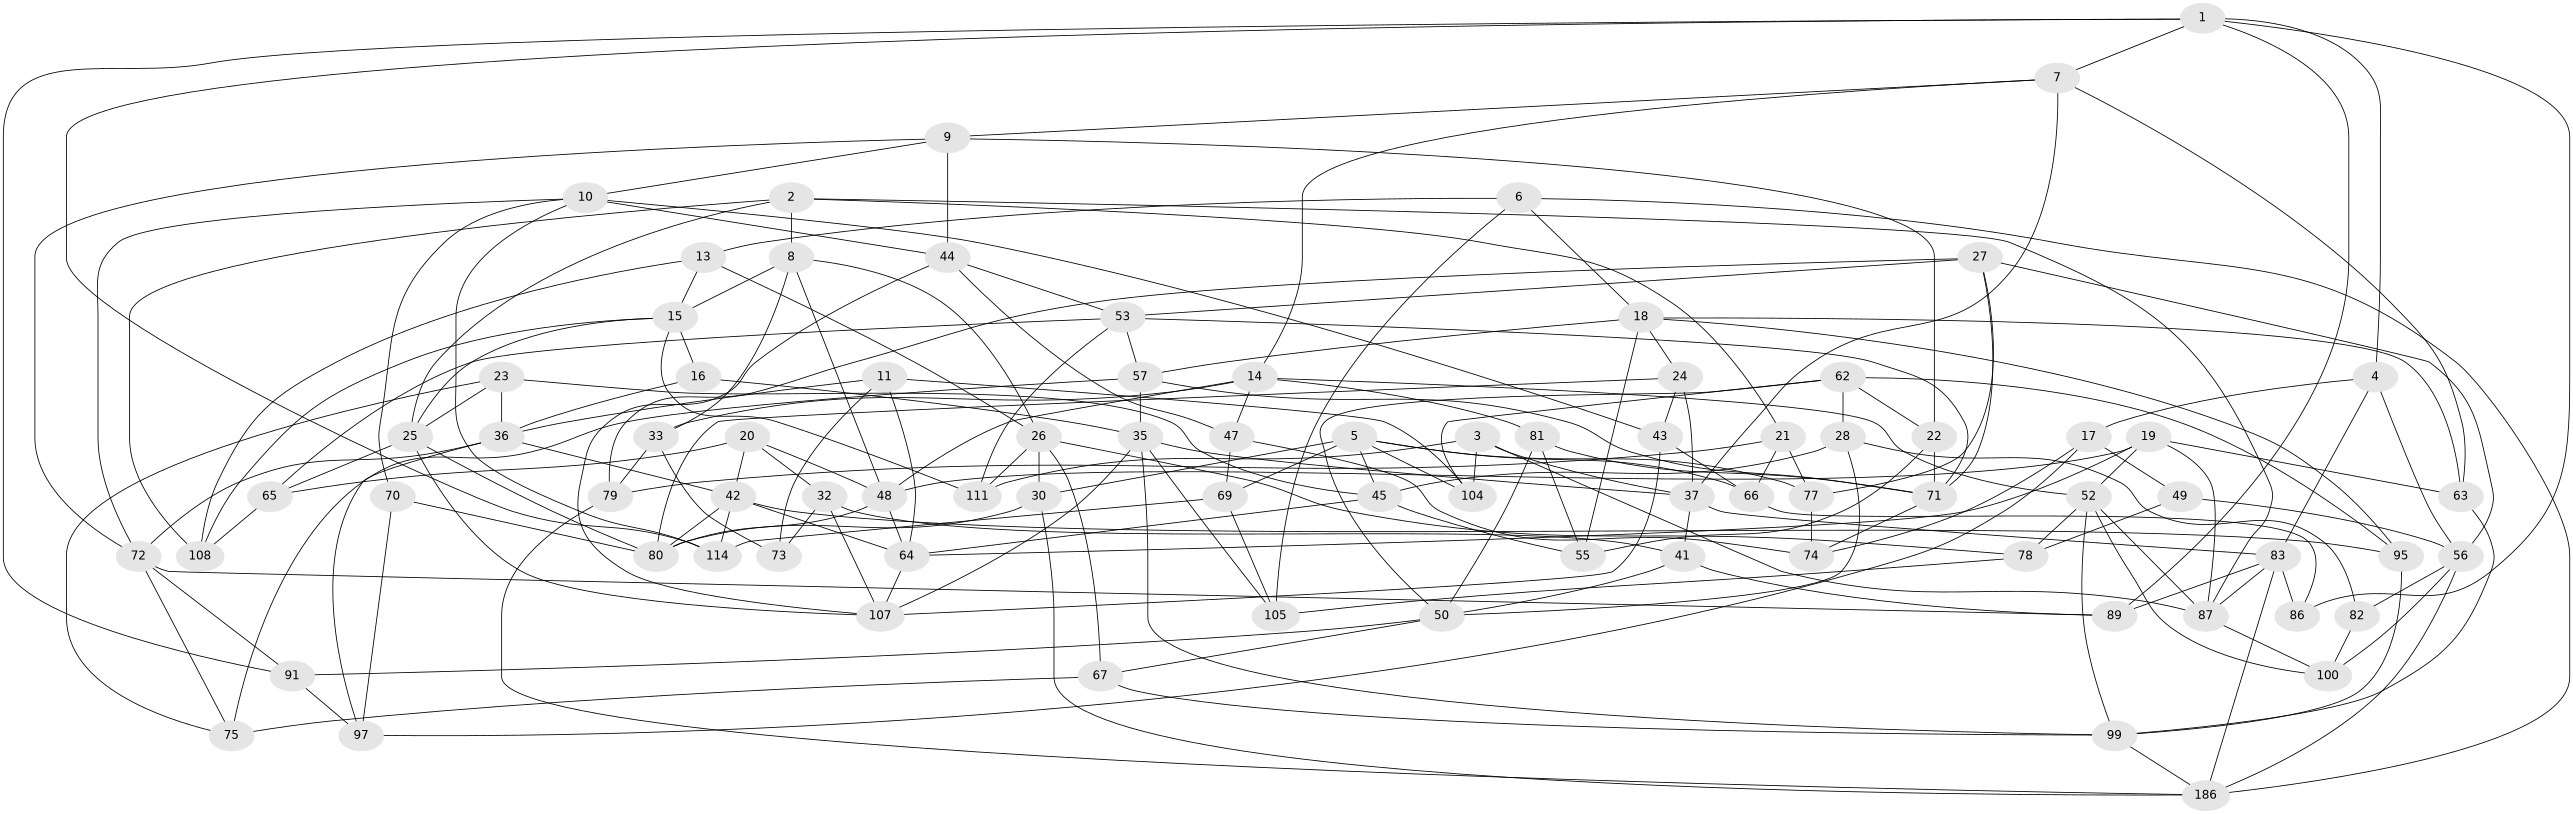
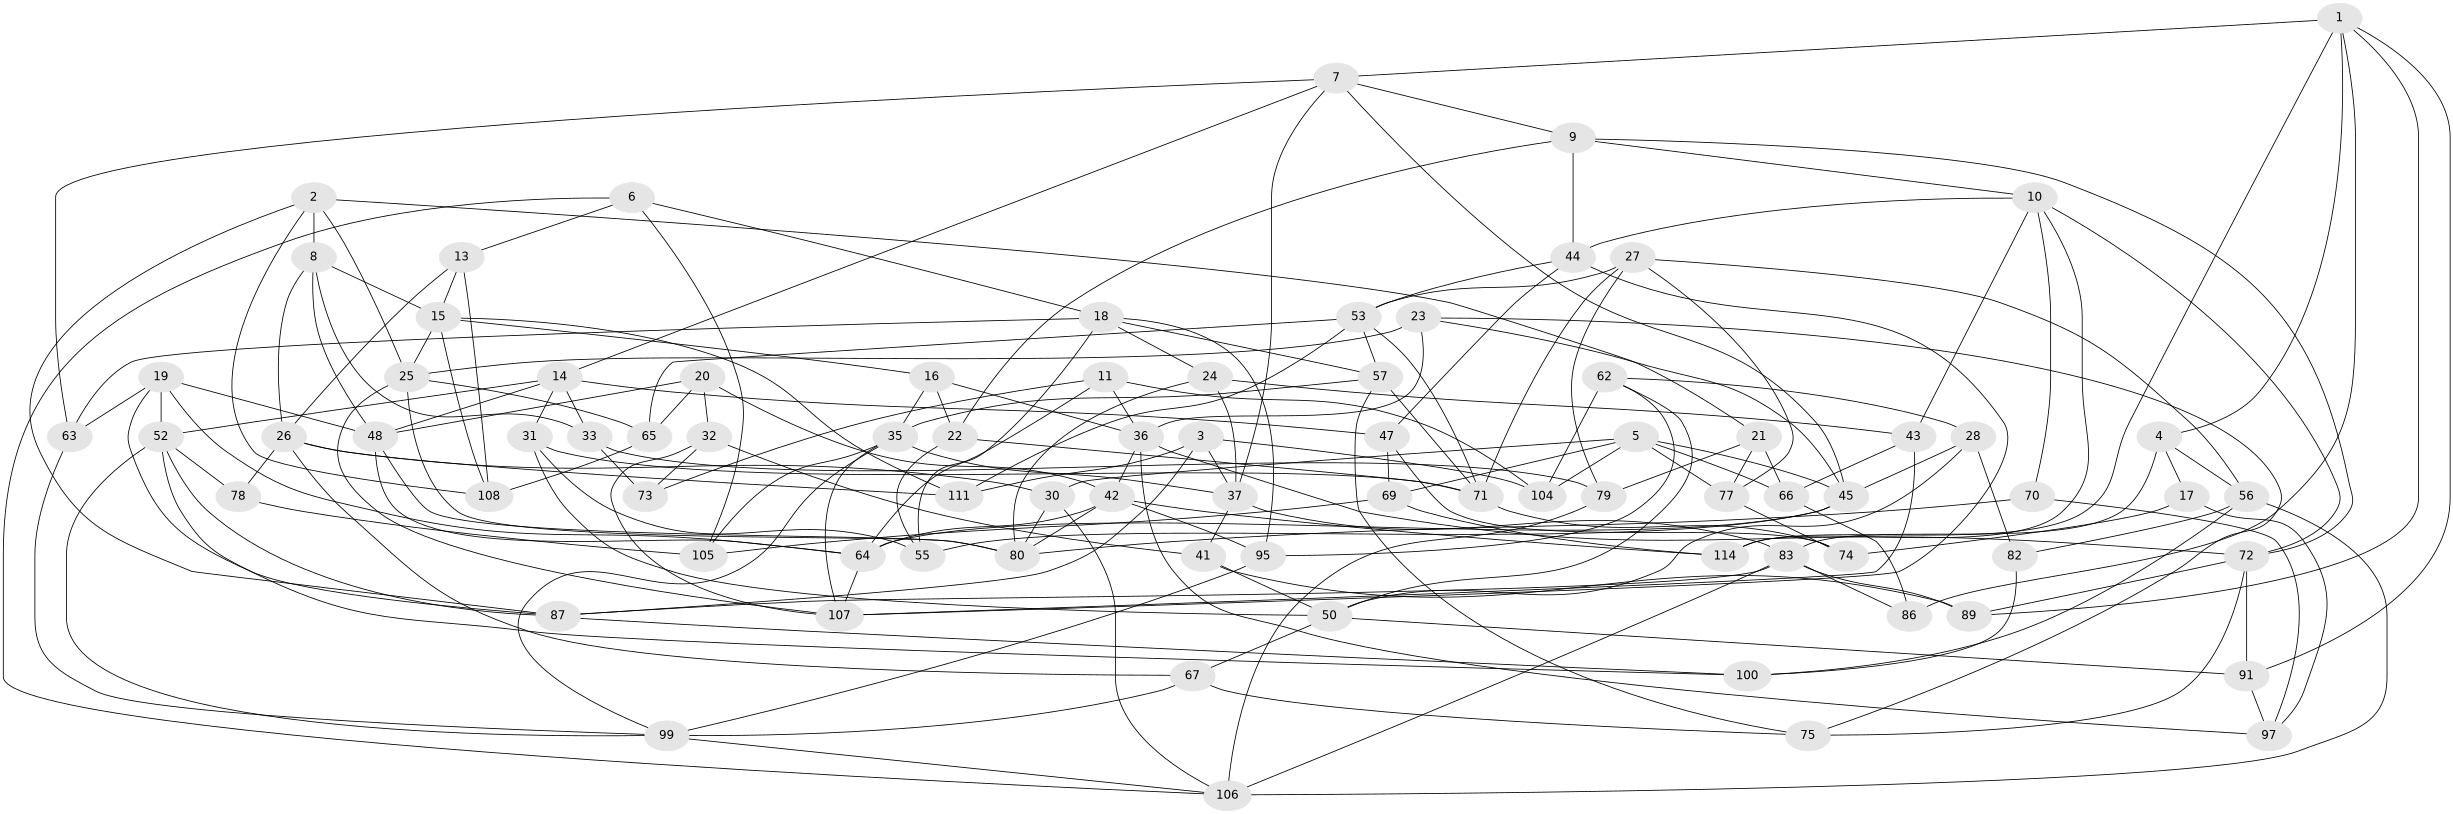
edge "7" -- "45": added
edge "62" -- "22": now "16" -- "22"
node "81": label "81" -> "31"
node "49": removed
node "186": label "186" -> "106"
